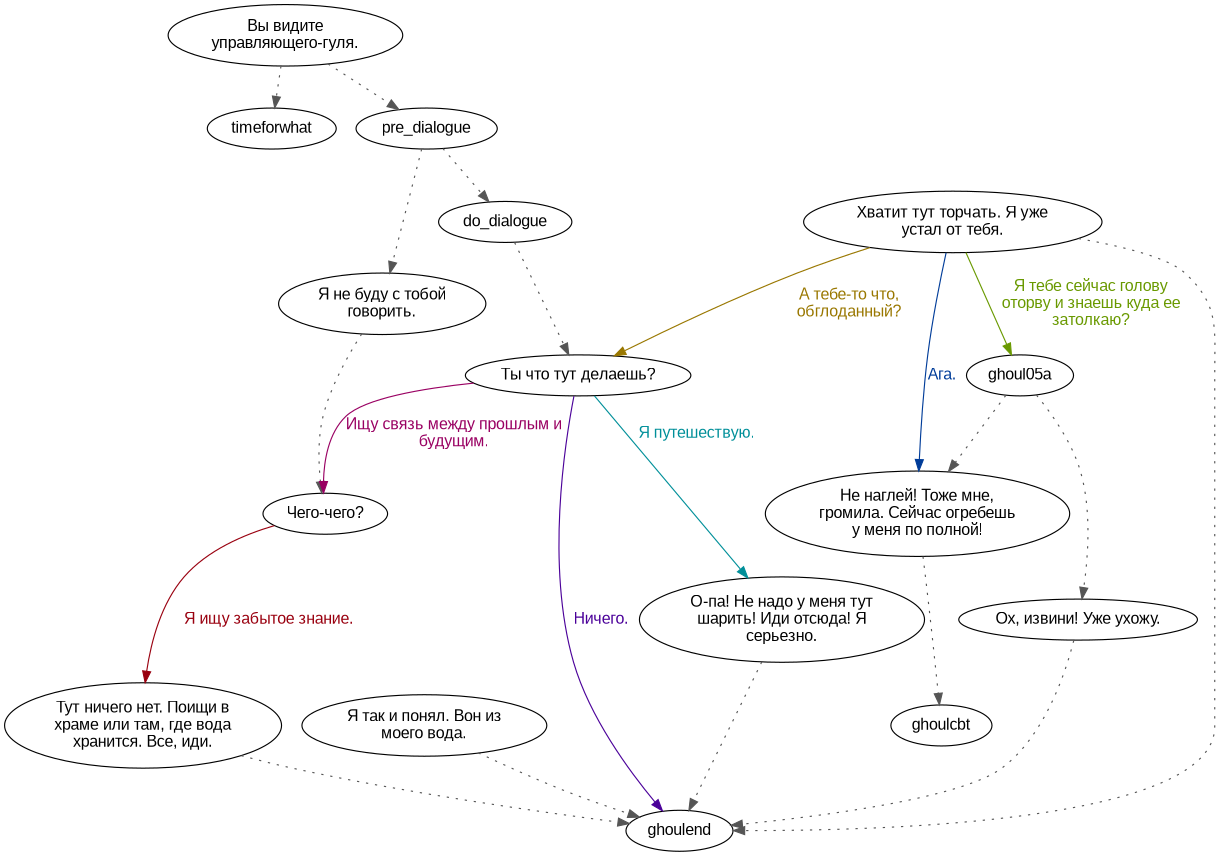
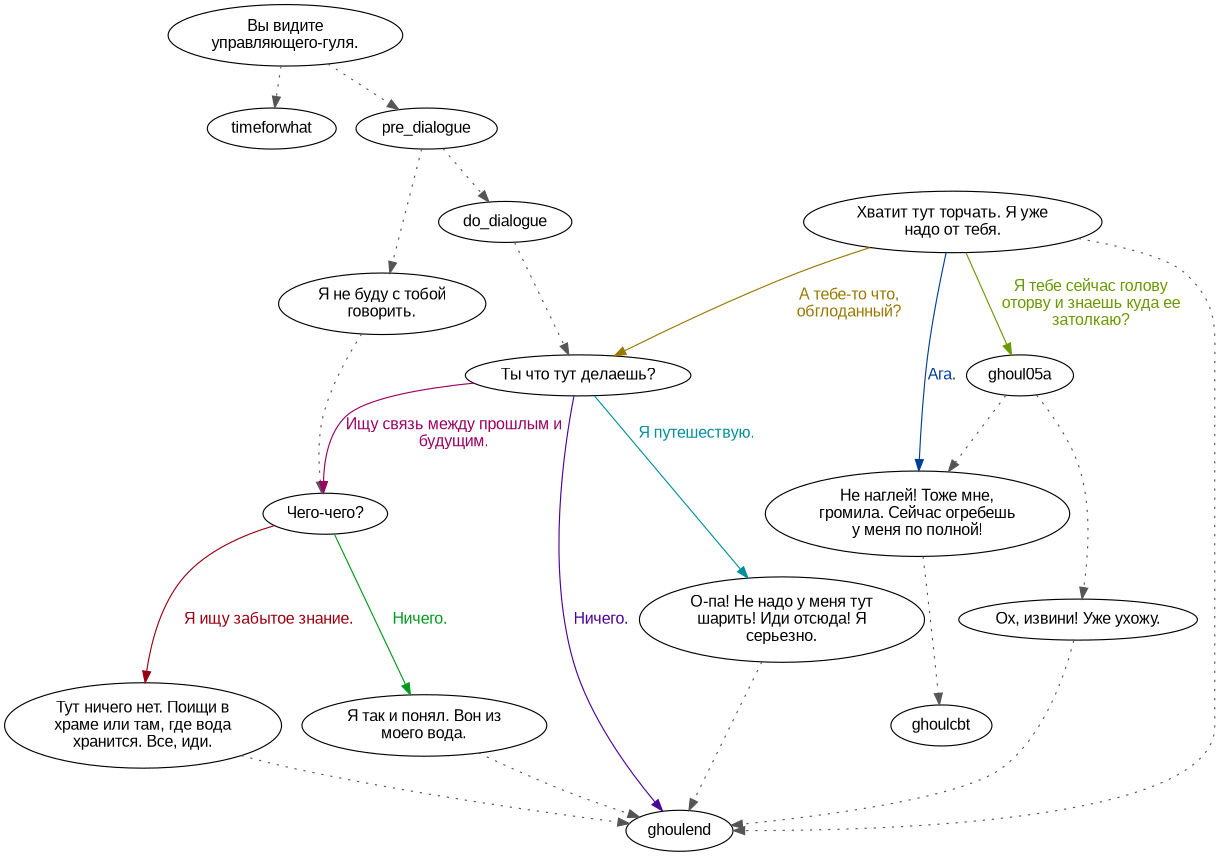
node "Хватит тут торчать. Я уже устал от тебя.": label "Хватит тут торчать. Я уже устал от тебя." -> "Хватит тут торчать. Я уже надо от тебя."
edge "Чего-чего?" -> "Я так и понял. Вон из моего вода.": added, label "Ничего."
